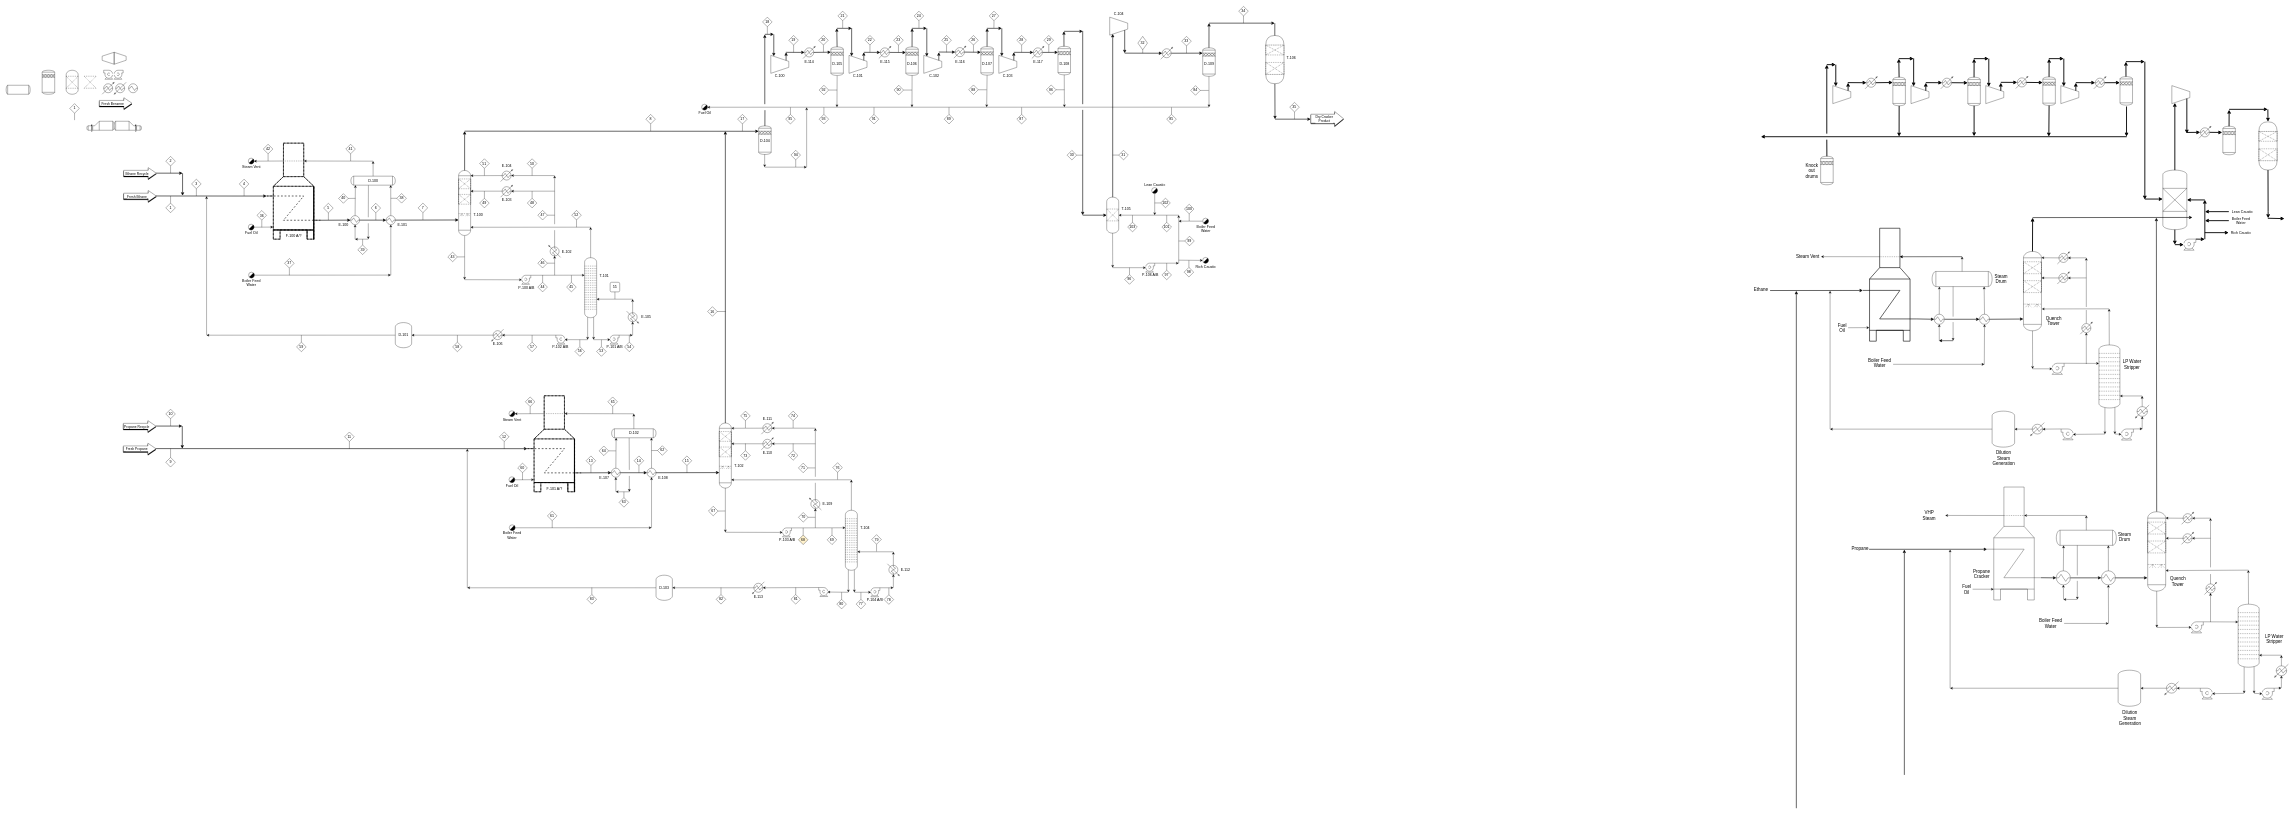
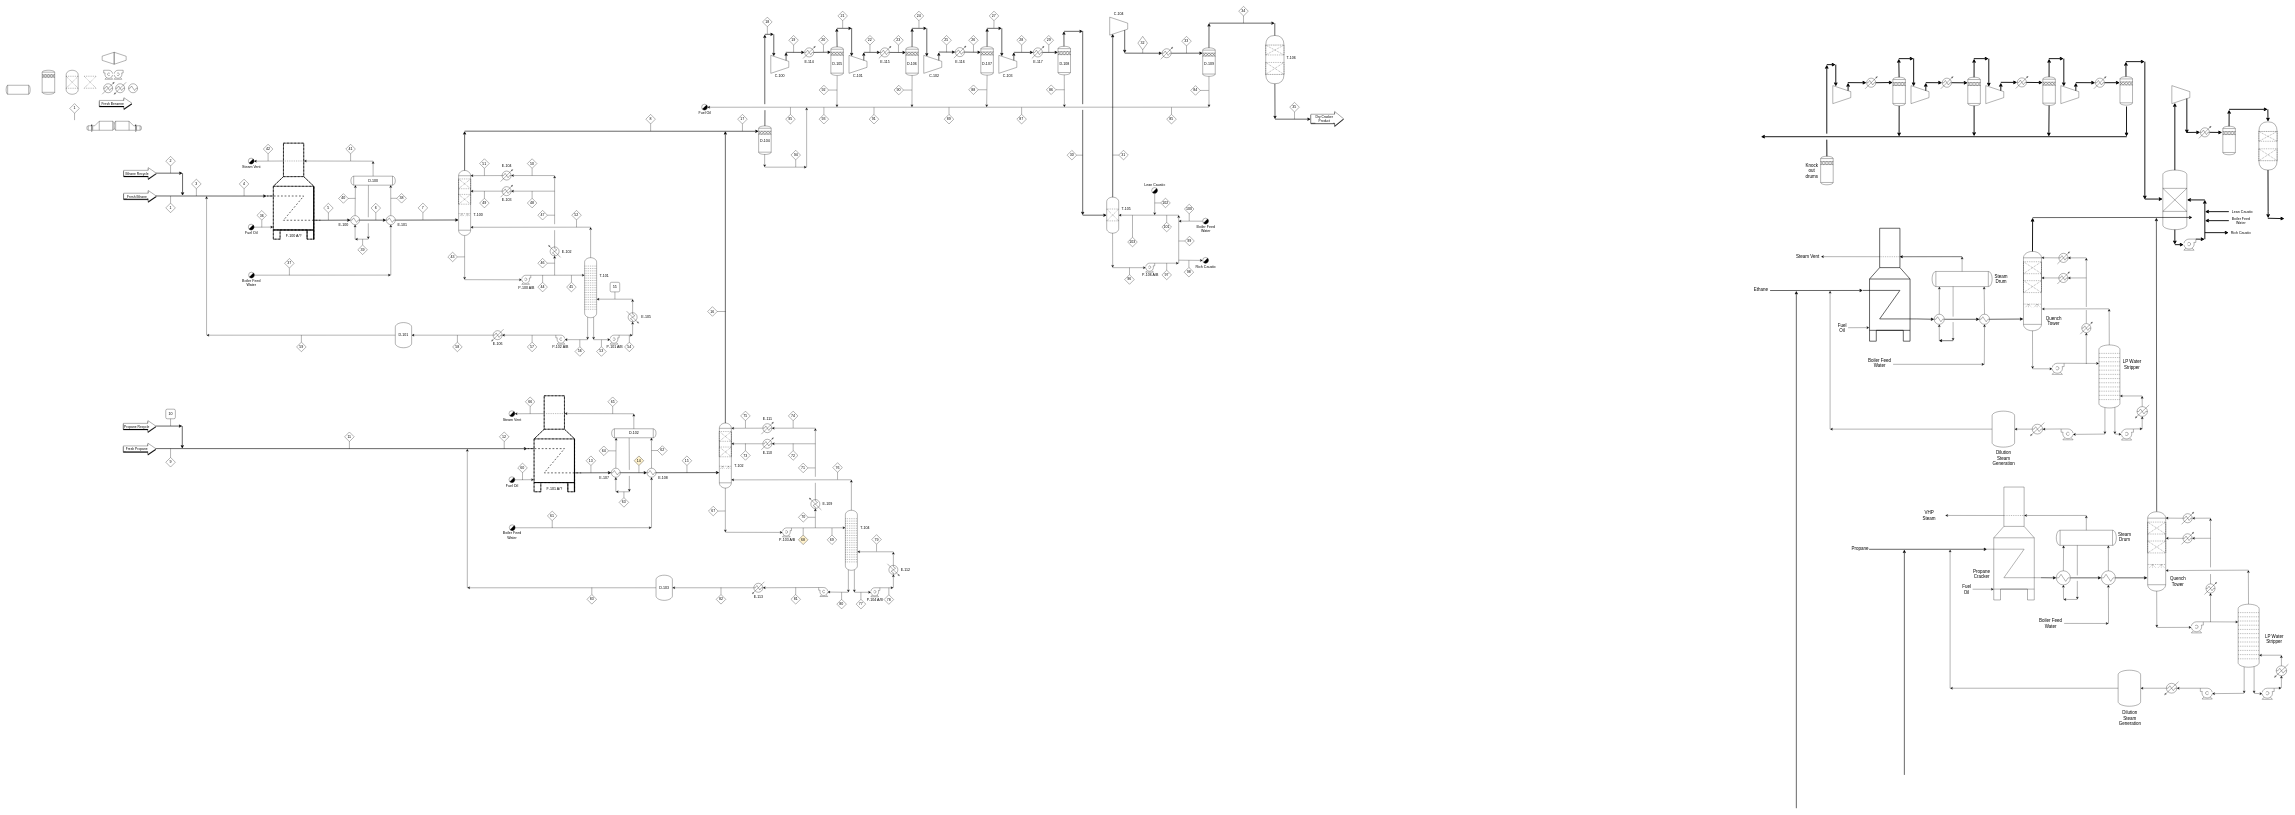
node "103": moved (1132, 227) -> (1132, 242)
node "10": shape diamond -> rounded rectangle
node "14": fillcolor #ffffff -> #fff2cc
